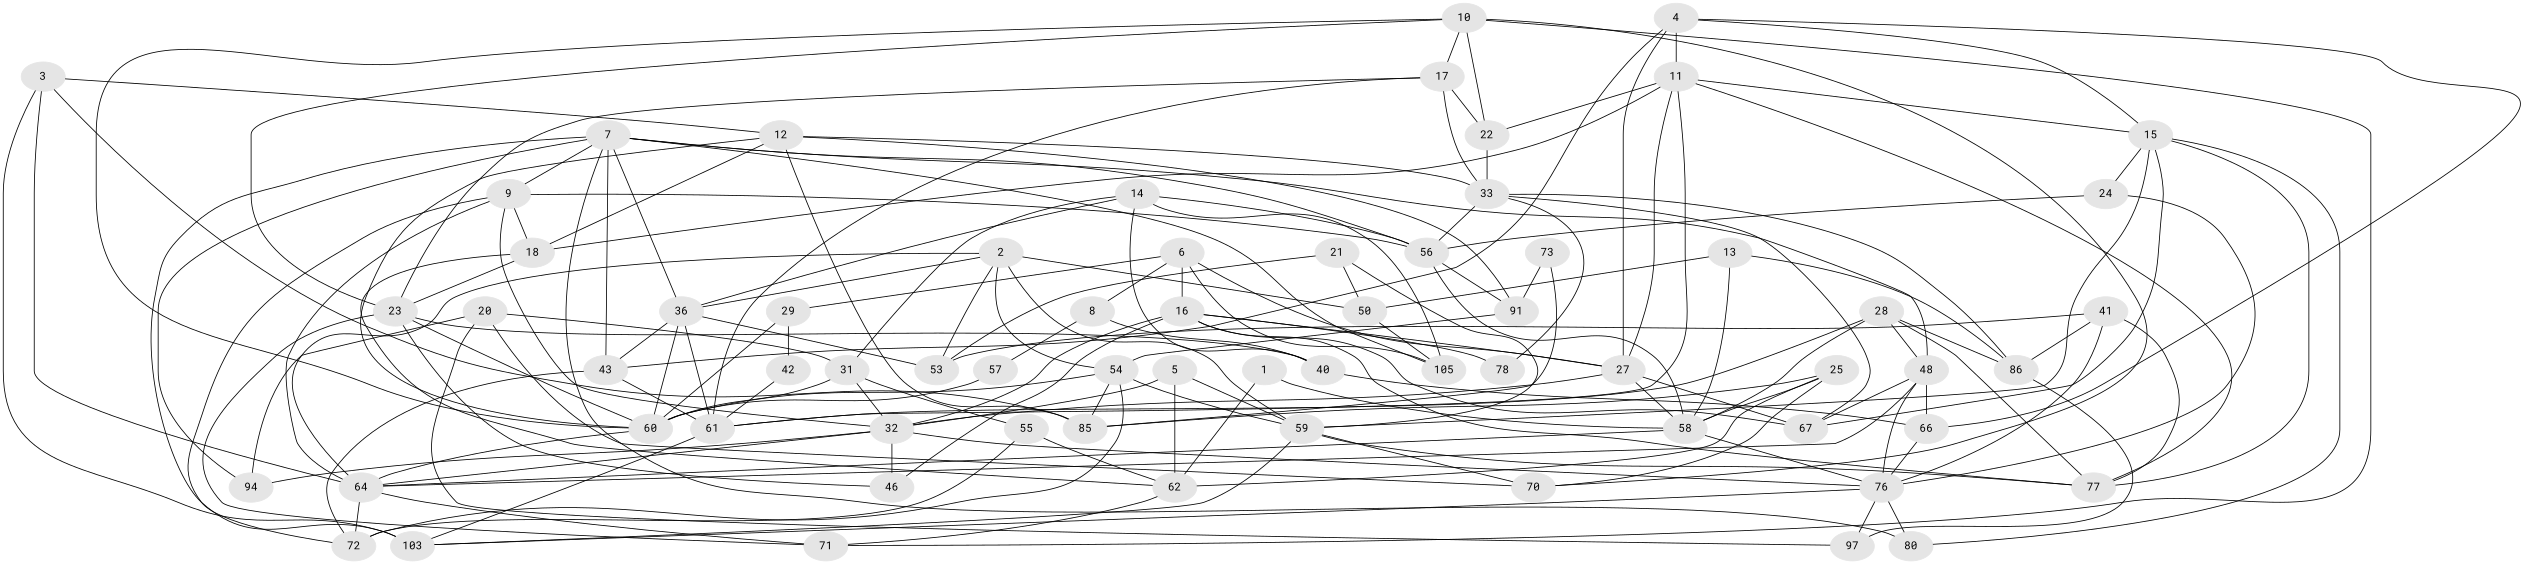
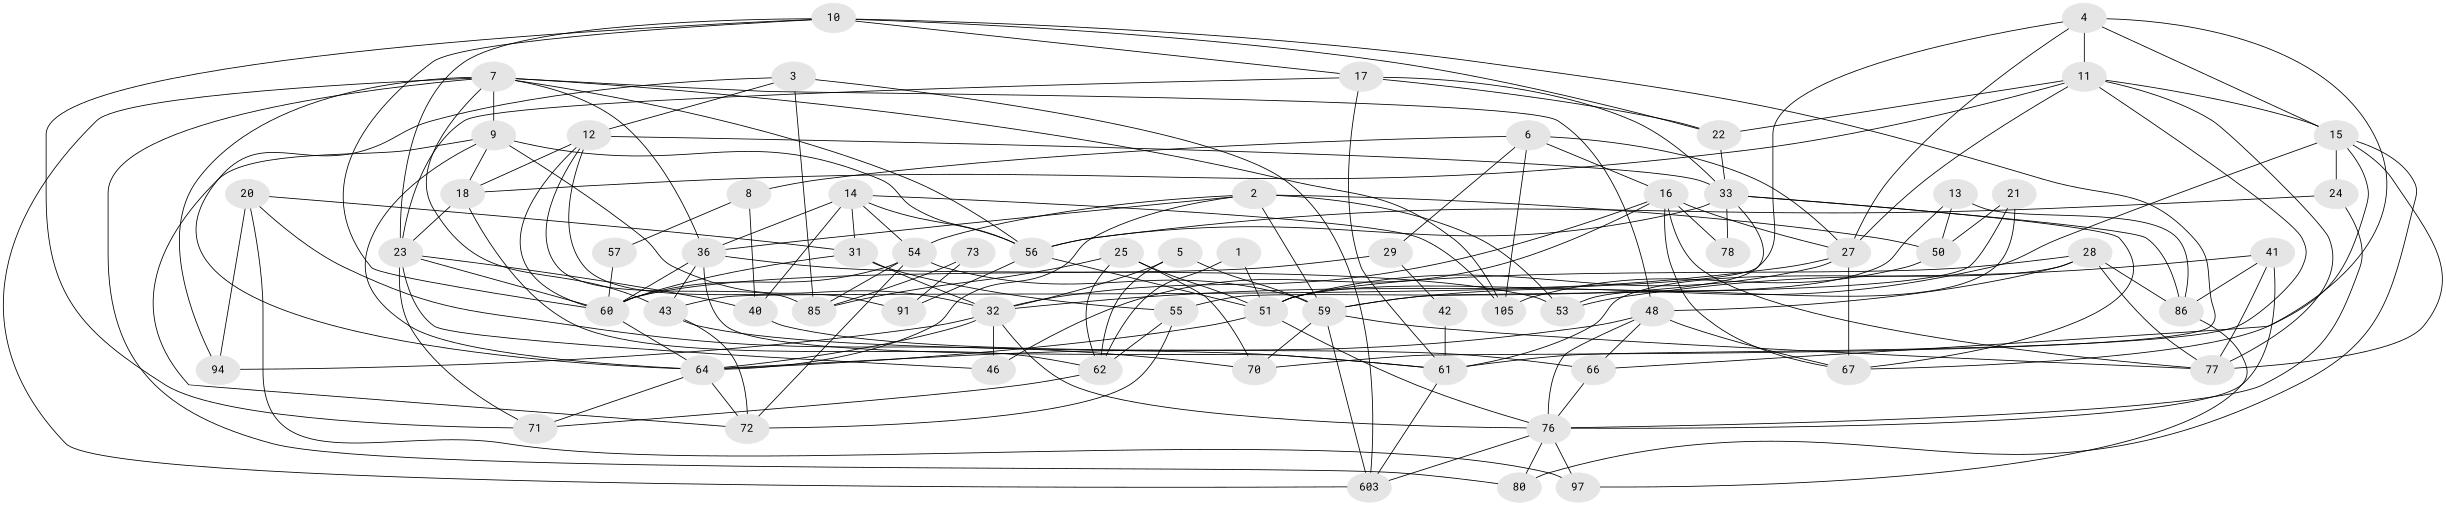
edge "33" -- "55": added
edge "91" -- "54": now "14" -- "54"
node "58": label "58" -> "51"
node "103": label "103" -> "603"
